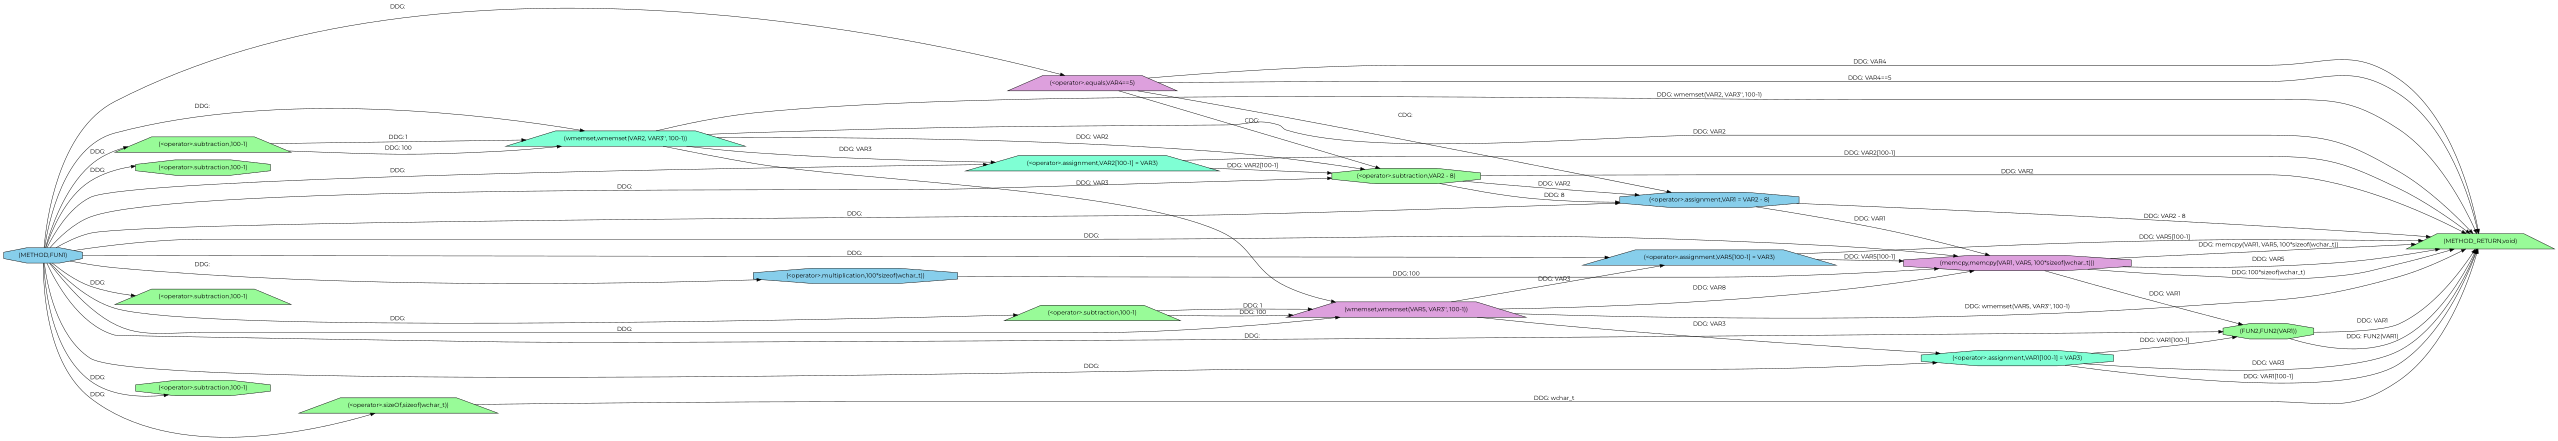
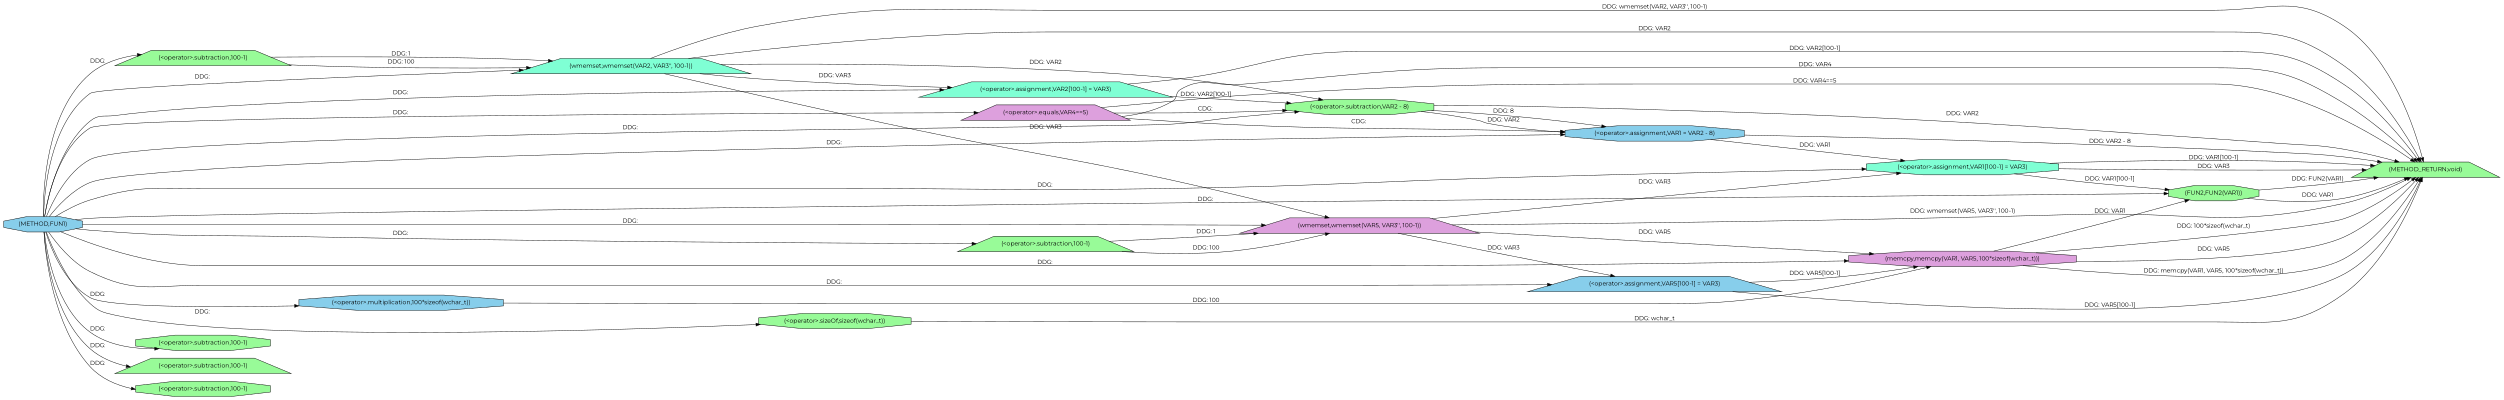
edge "(<operator>.assignment,VAR1 = VAR2 - 8)" -> "(memcpy,memcpy(VAR1, VAR5, 100*sizeof(wchar_t)))": now "(<operator>.assignment,VAR1 = VAR2 - 8)" -> "(<operator>.assignment,VAR1[100-1] = VAR3)"
edge "(wmemset,wmemset(VAR5, VAR3'', 100-1))" -> "(memcpy,memcpy(VAR1, VAR5, 100*sizeof(wchar_t)))": label "DDG: VAR8" -> "DDG: VAR5"
node "(<operator>.sizeOf,sizeof(wchar_t))": shape trapezium -> octagon
